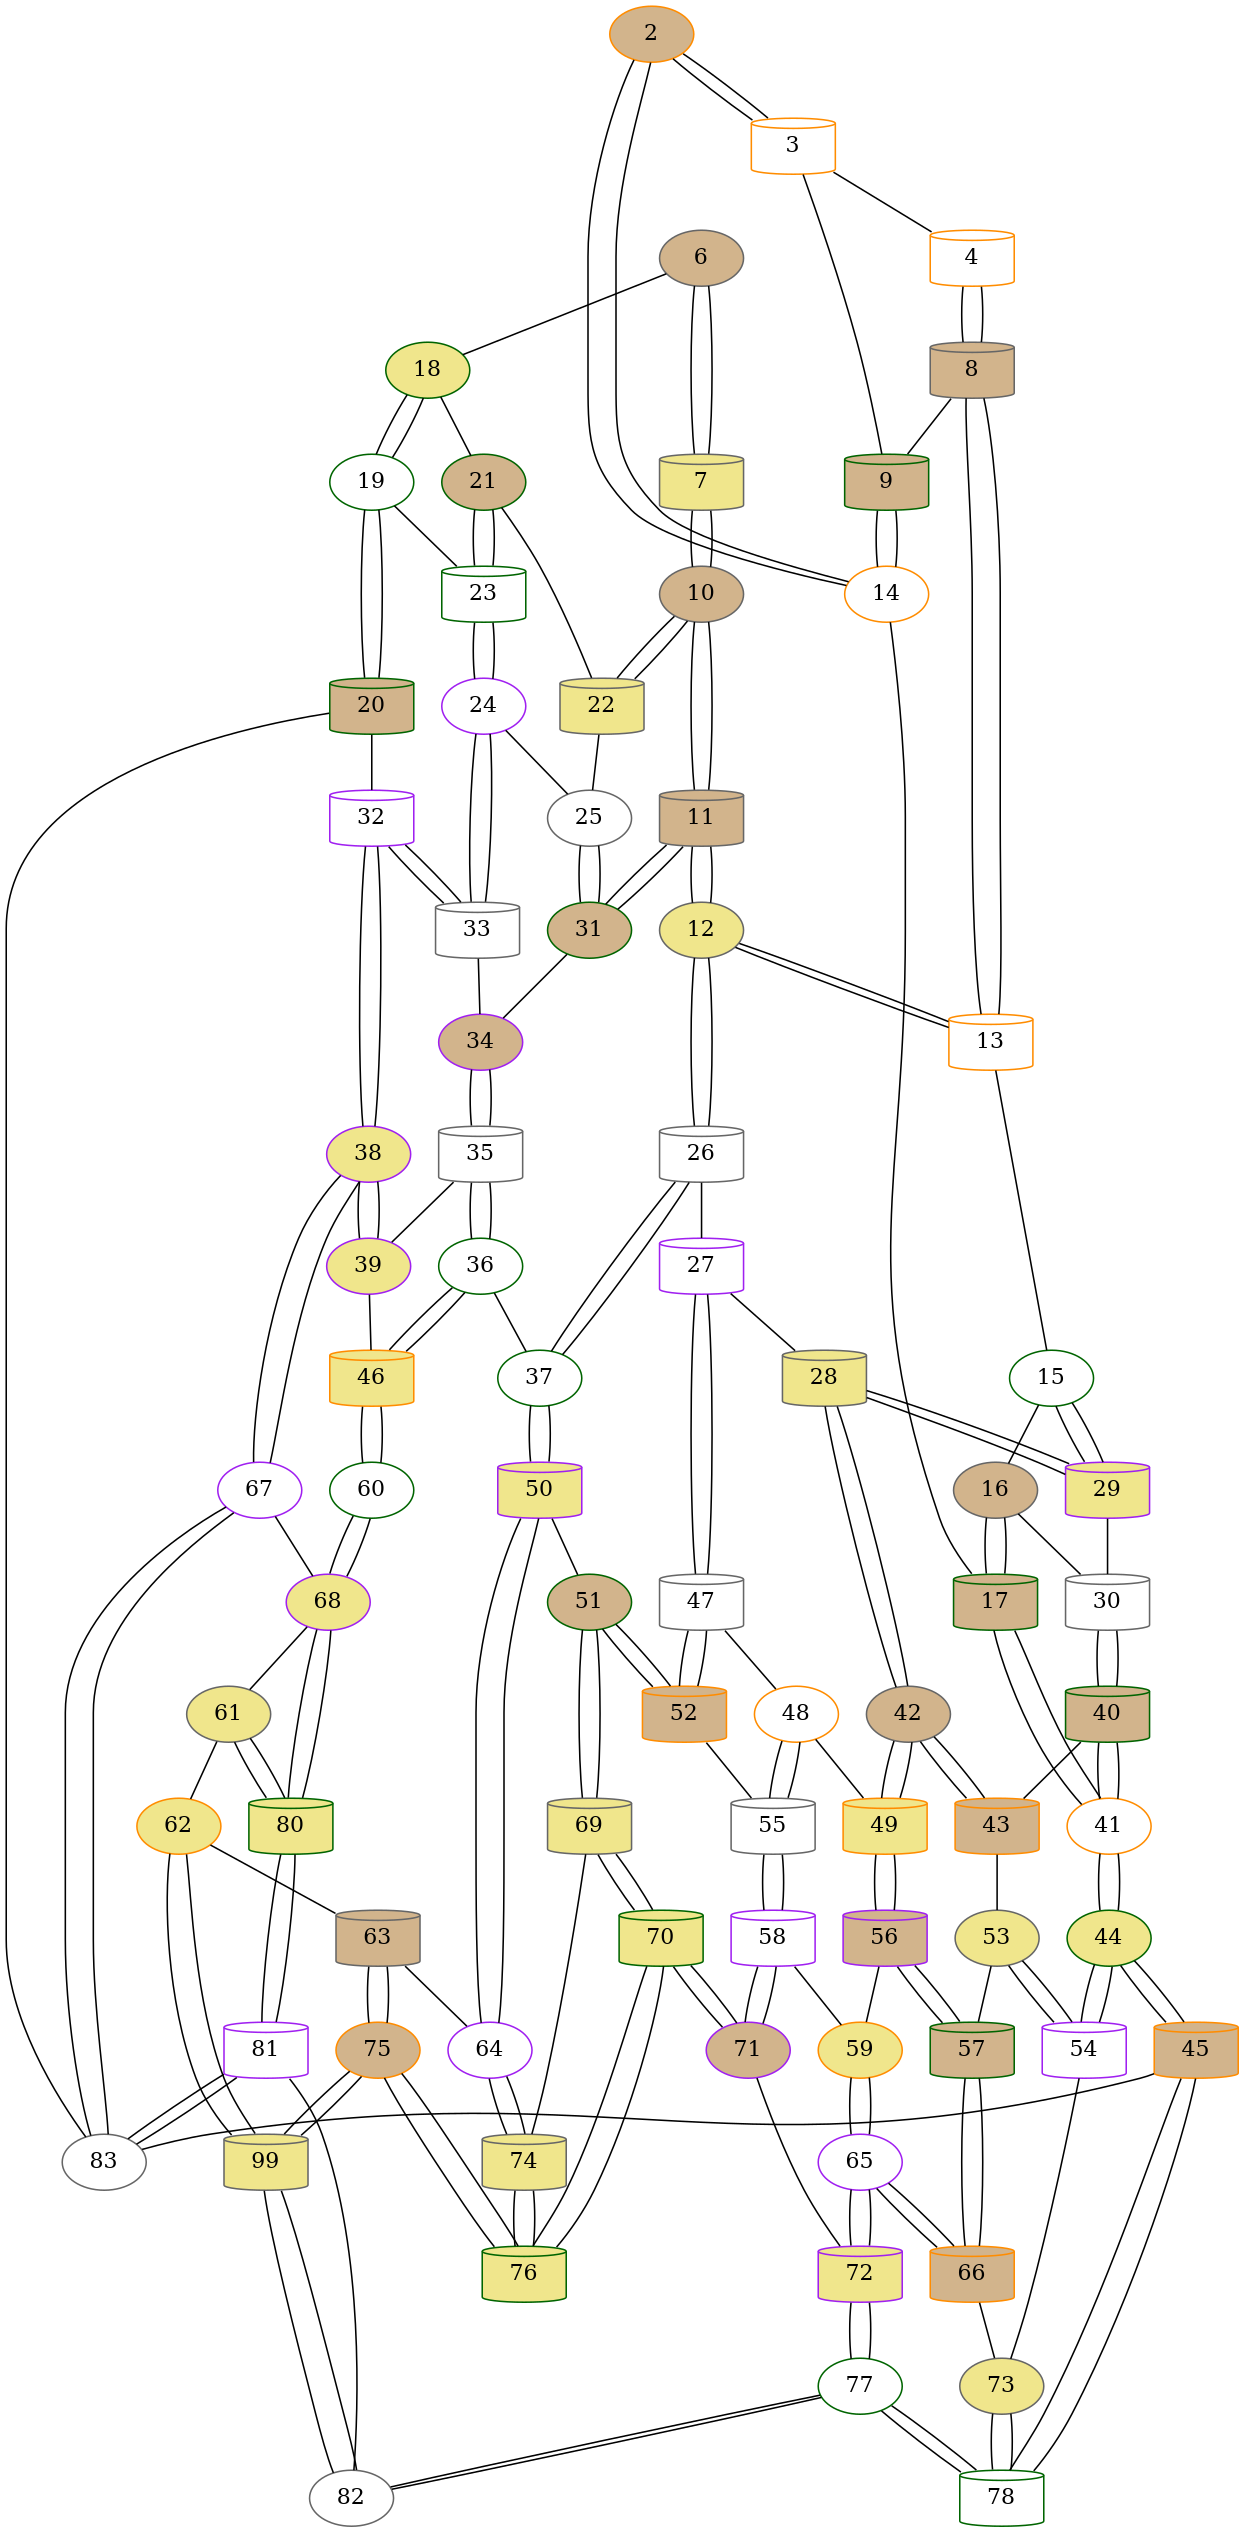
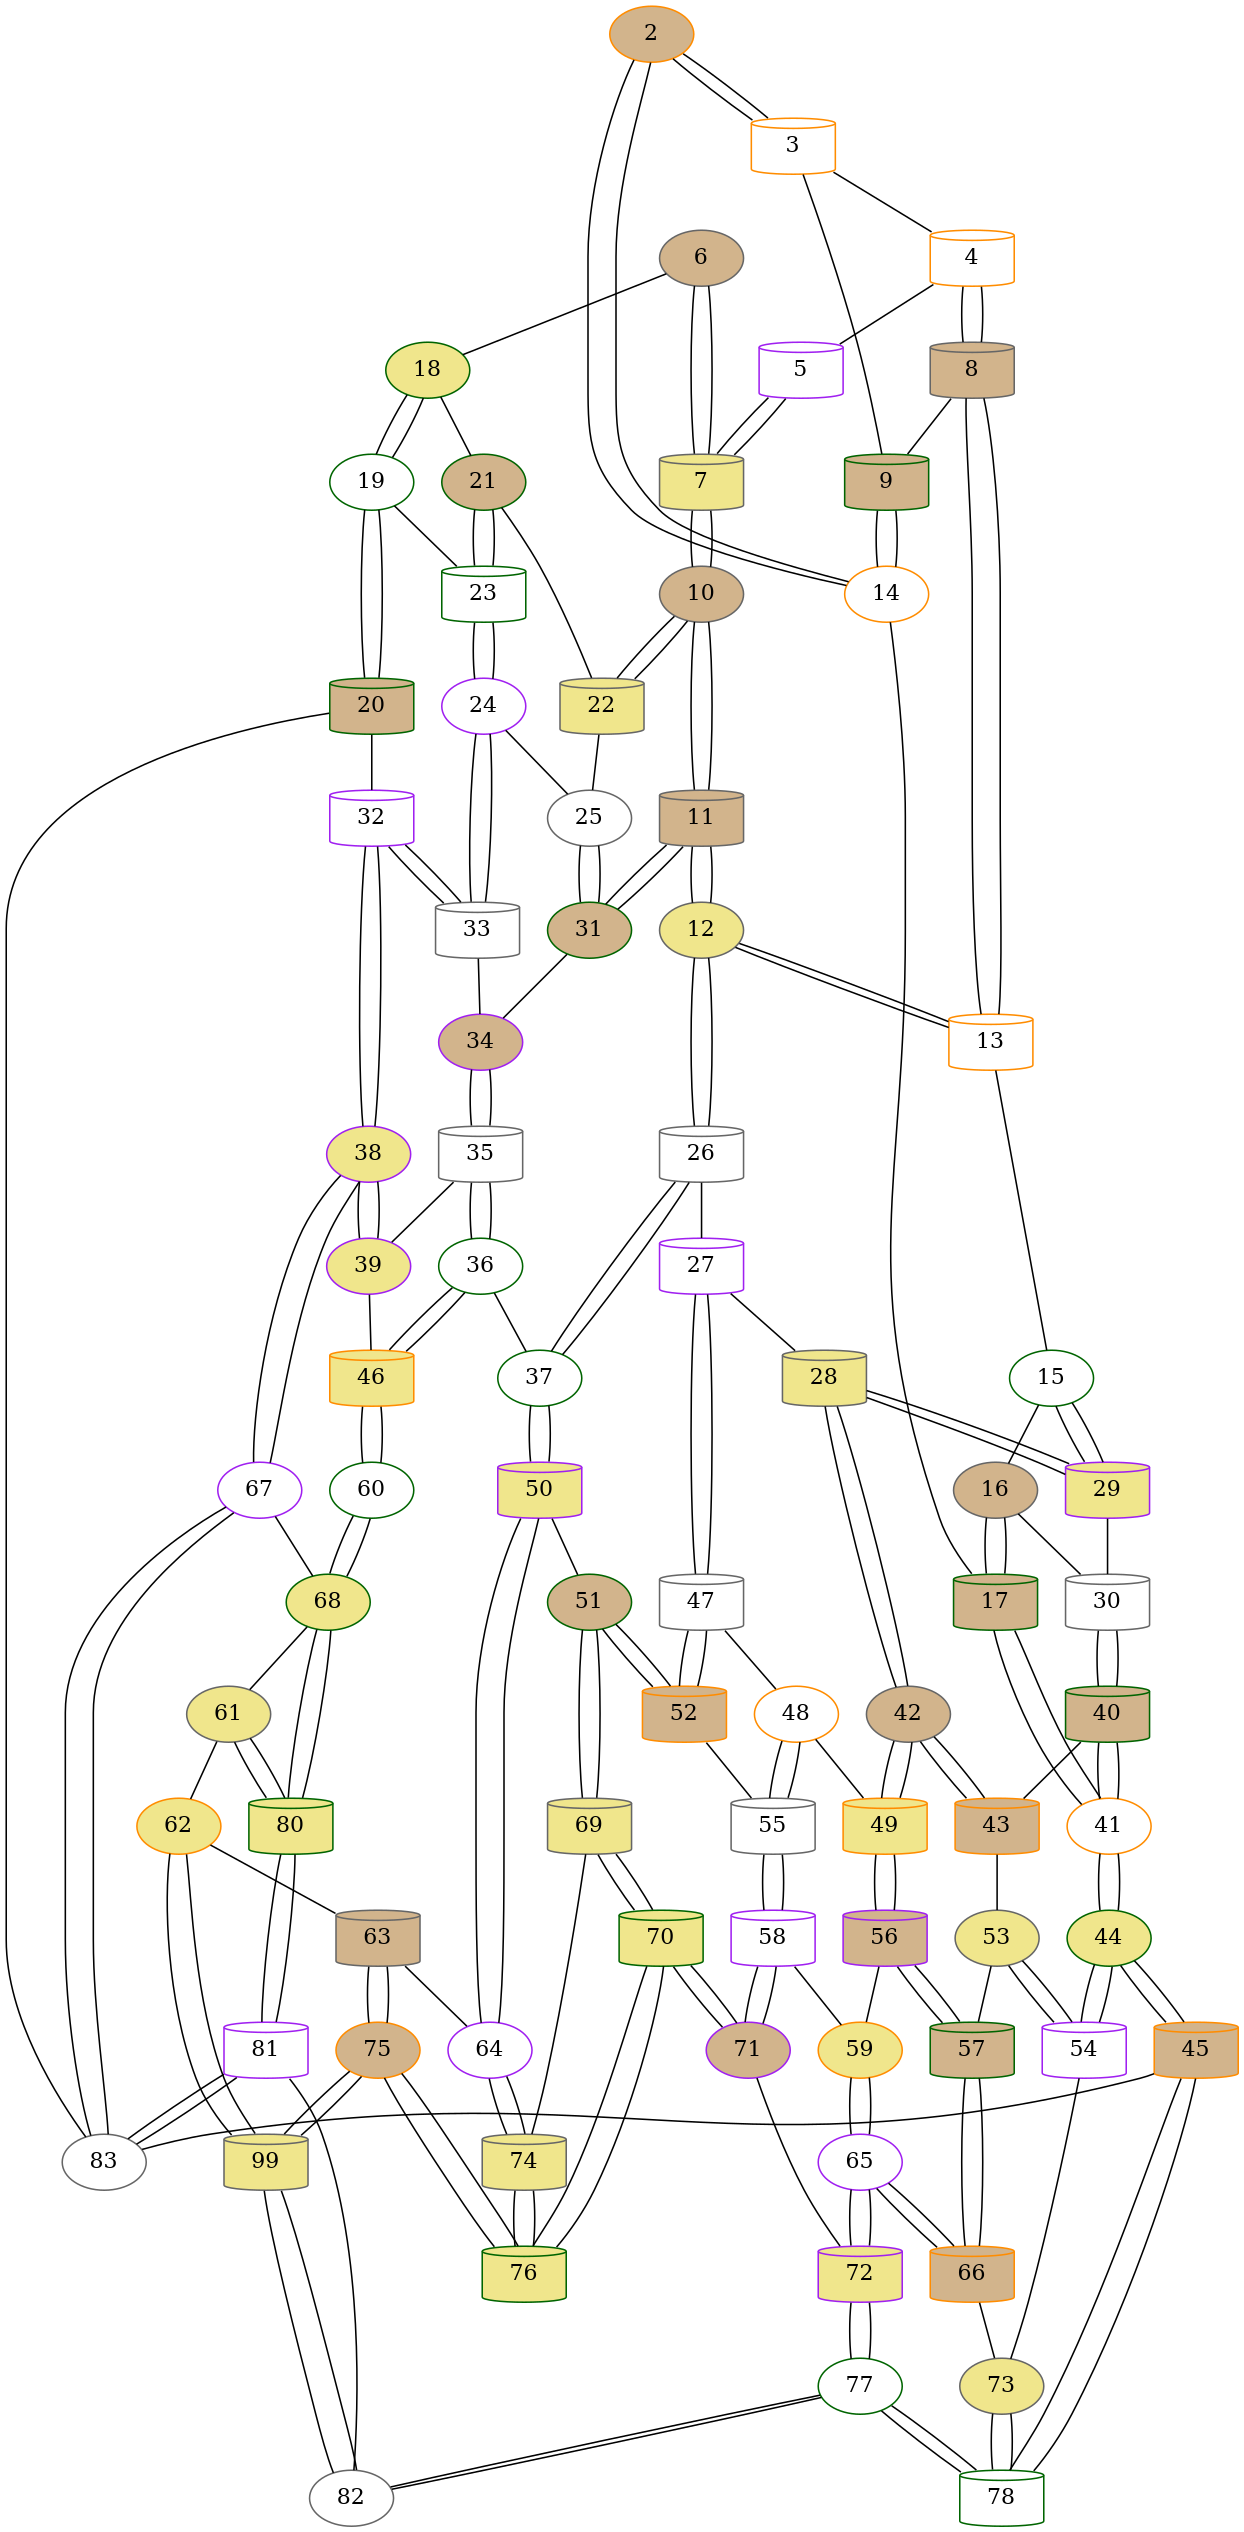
node "5": added
node "68": color purple -> darkgreen
